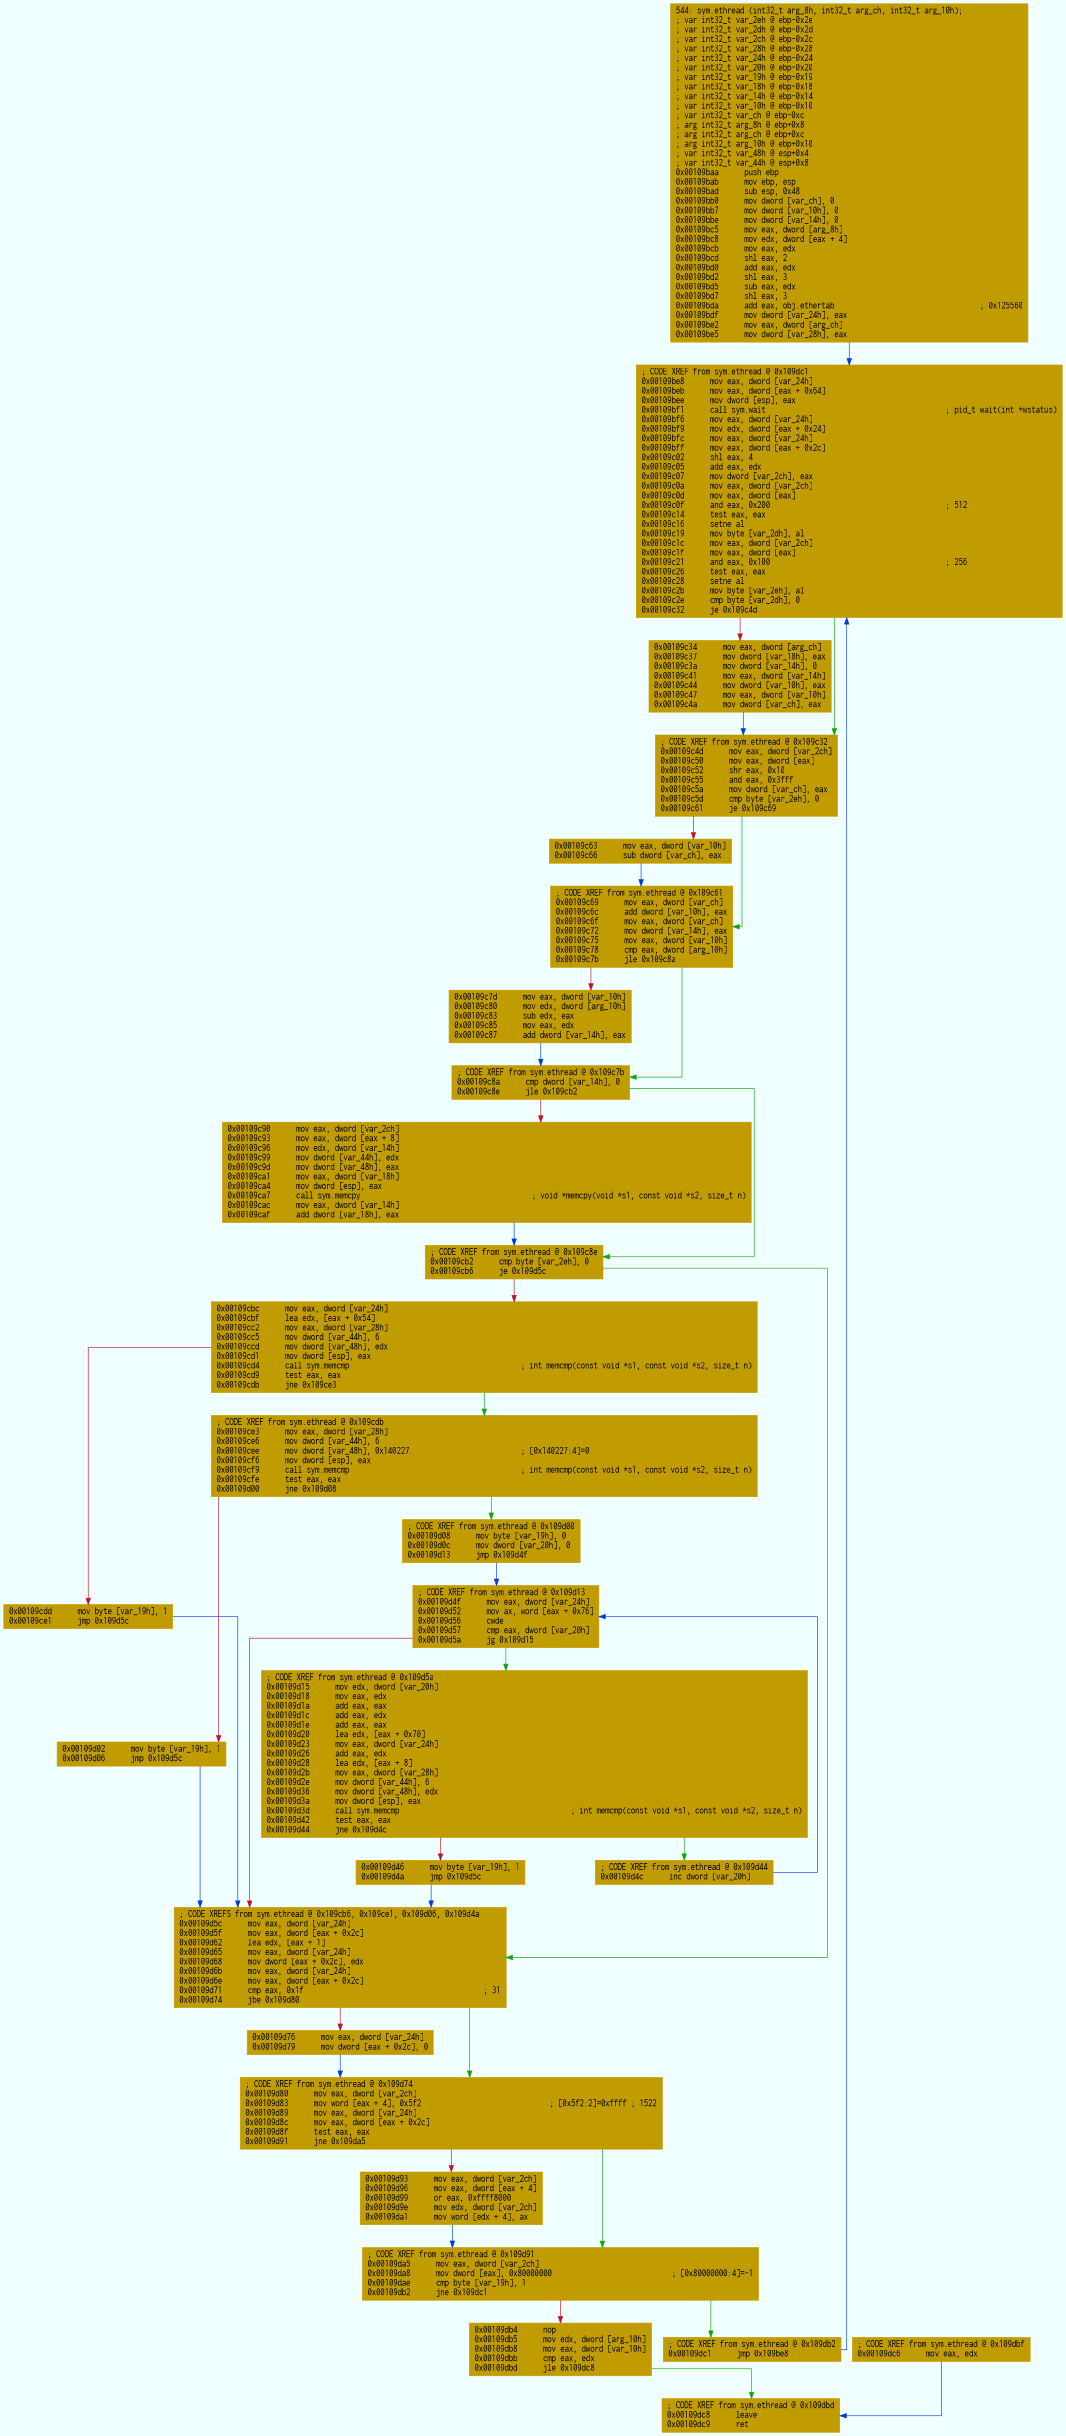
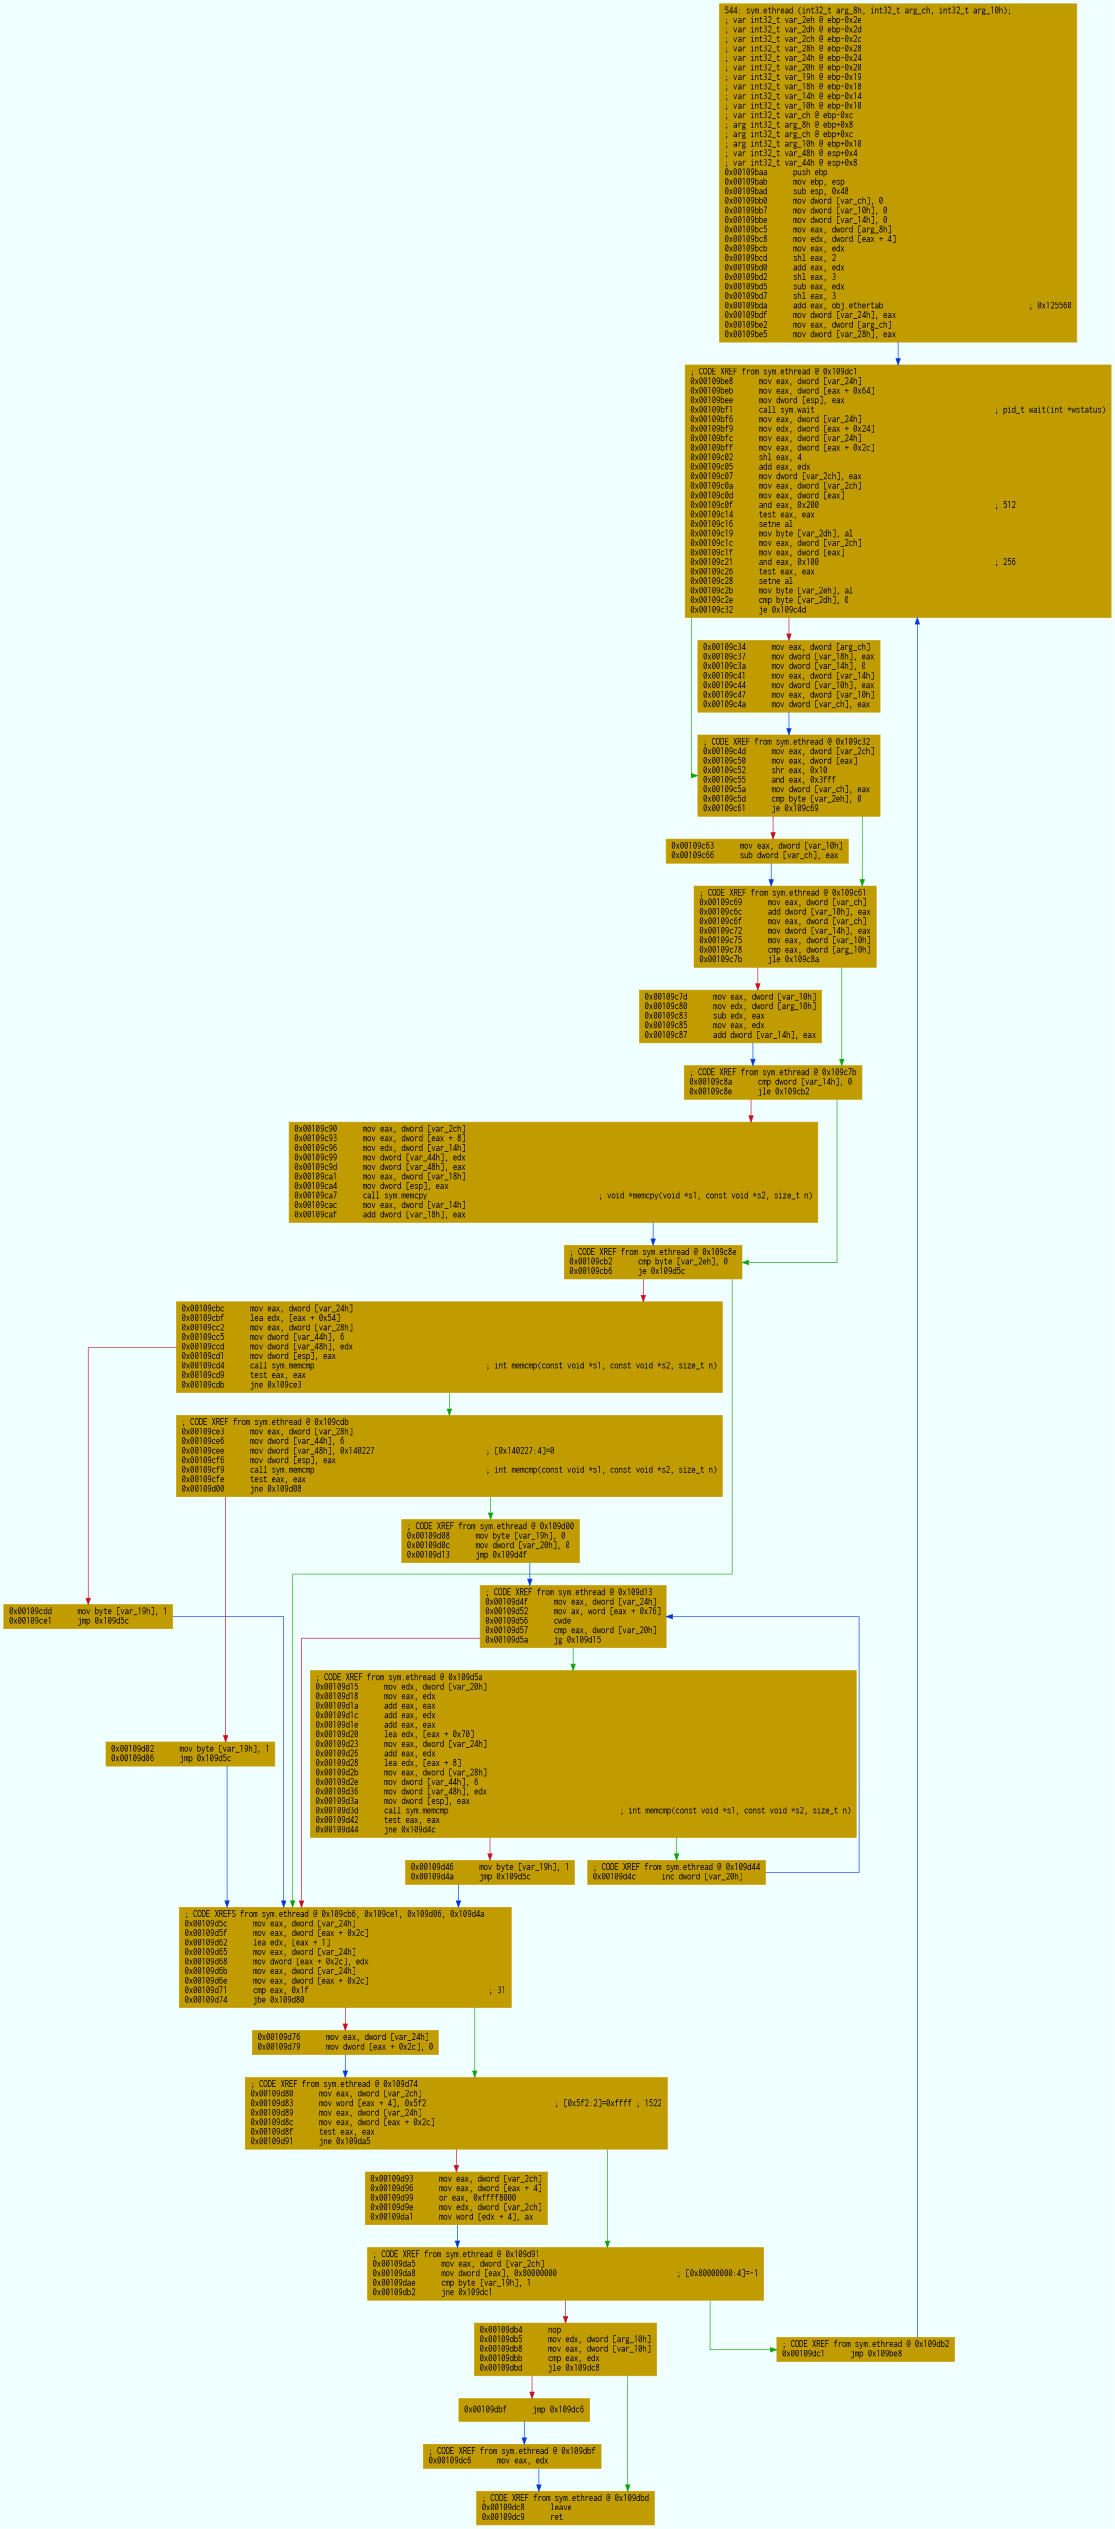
node "0x00109dbf      jmp 0x109dc6": added
